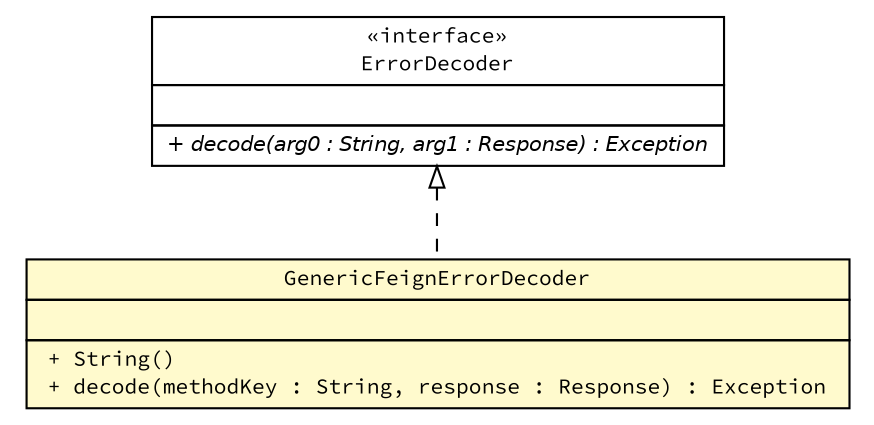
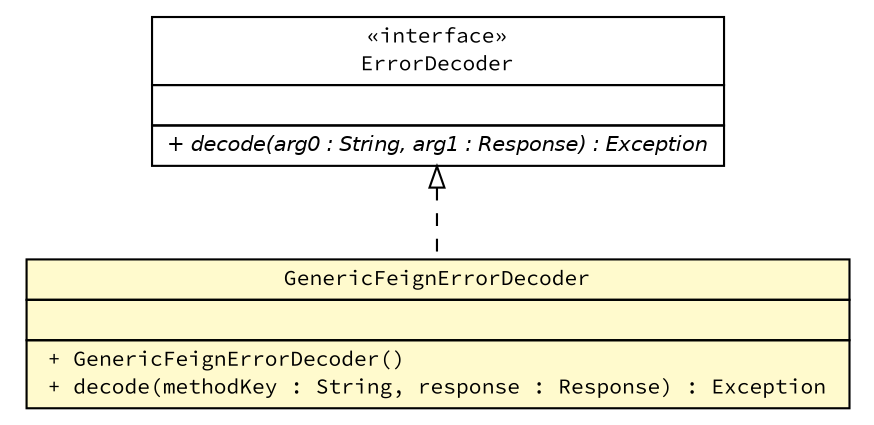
node "GenericFeignErrorDecoder": text "+ String()" -> "+ GenericFeignErrorDecoder()"
